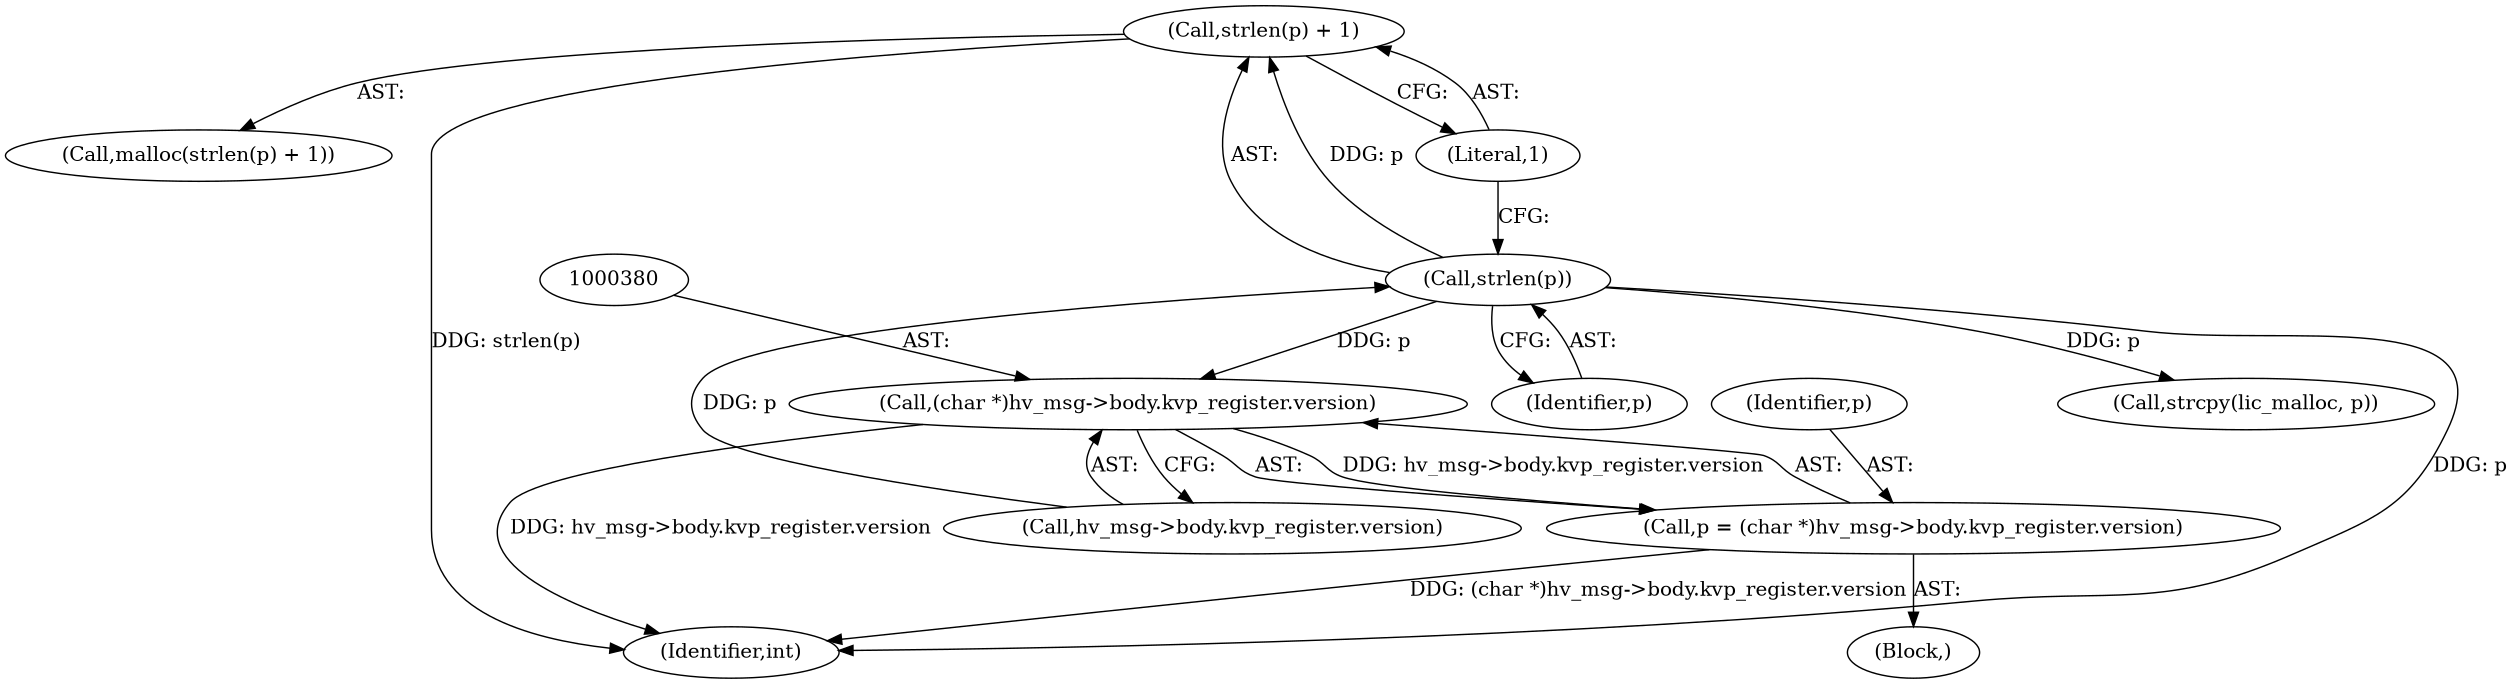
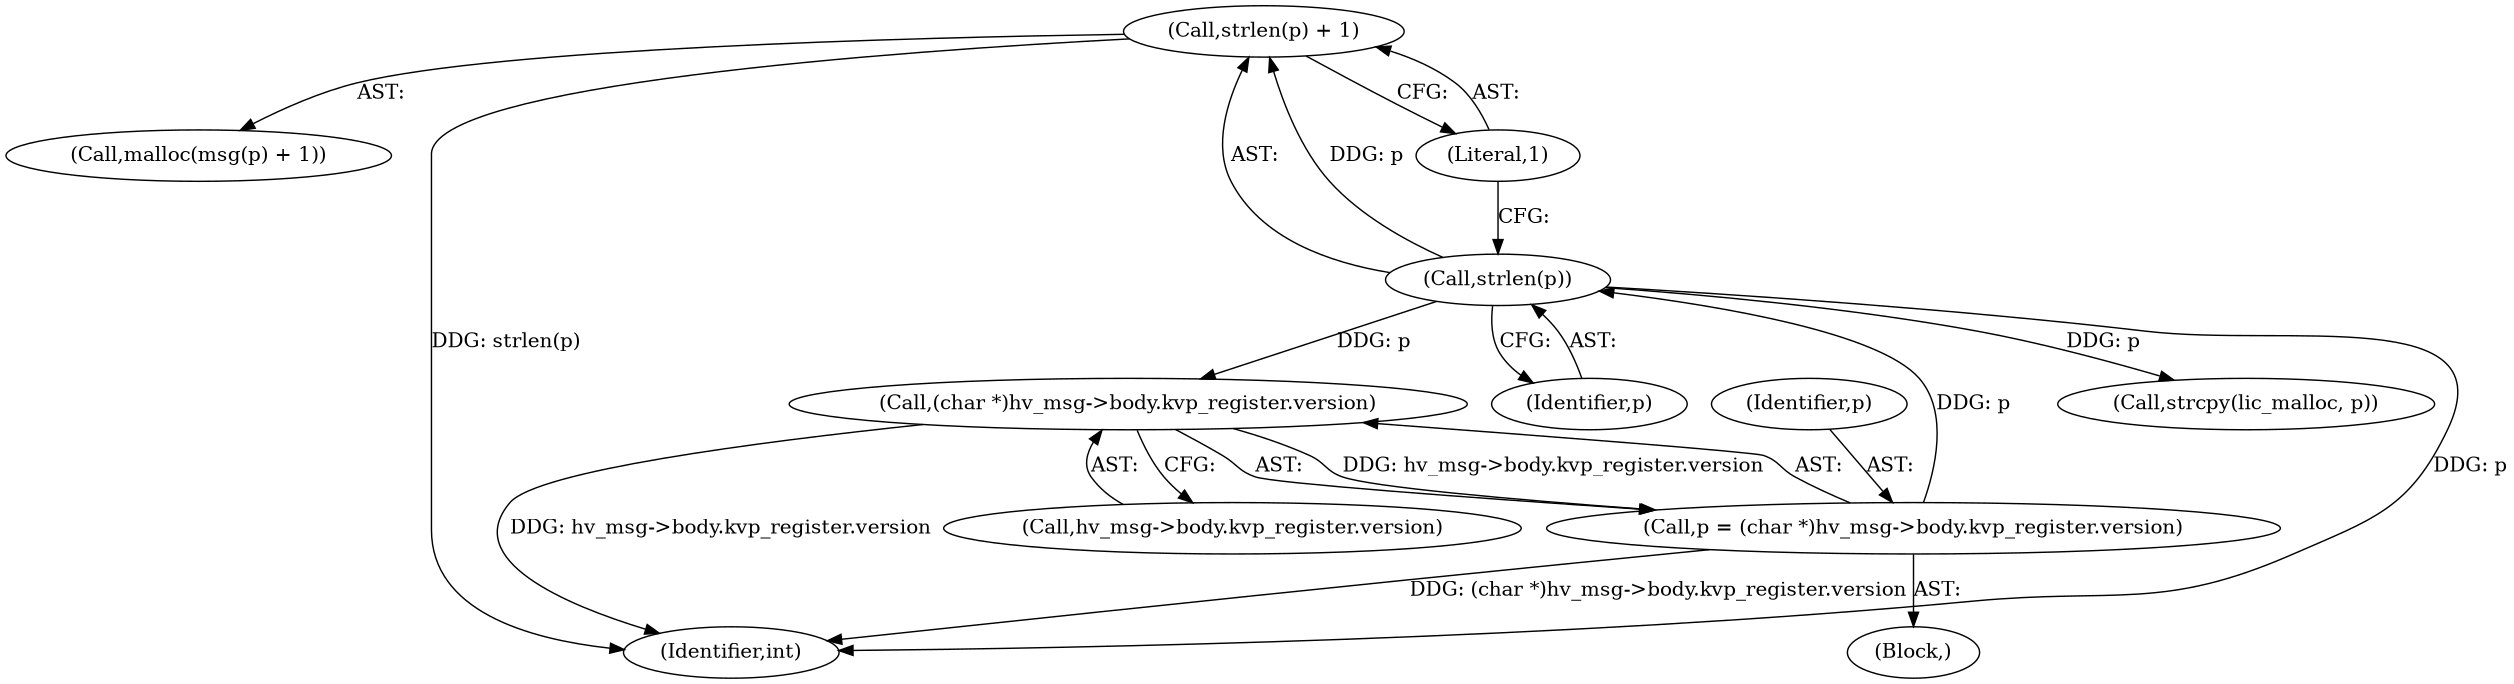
node "(Call,malloc(strlen(p) + 1))": label "(Call,malloc(strlen(p) + 1))" -> "(Call,malloc(msg(p) + 1))"
node "1000380": removed
edge "(Call,hv_msg->body.kvp_register.version)" -> "(Call,strlen(p))": now "(Call,p = (char *)hv_msg->body.kvp_register.version)" -> "(Call,strlen(p))"
